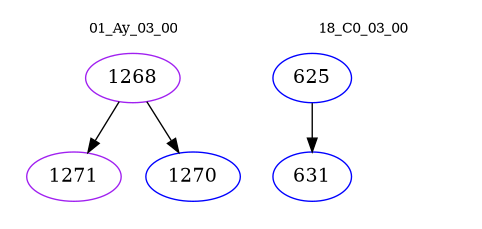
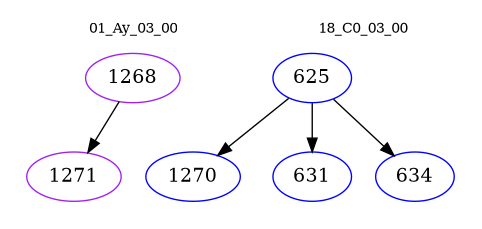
edge "1268" -> "1270": now "625" -> "1270"
node "634": added
